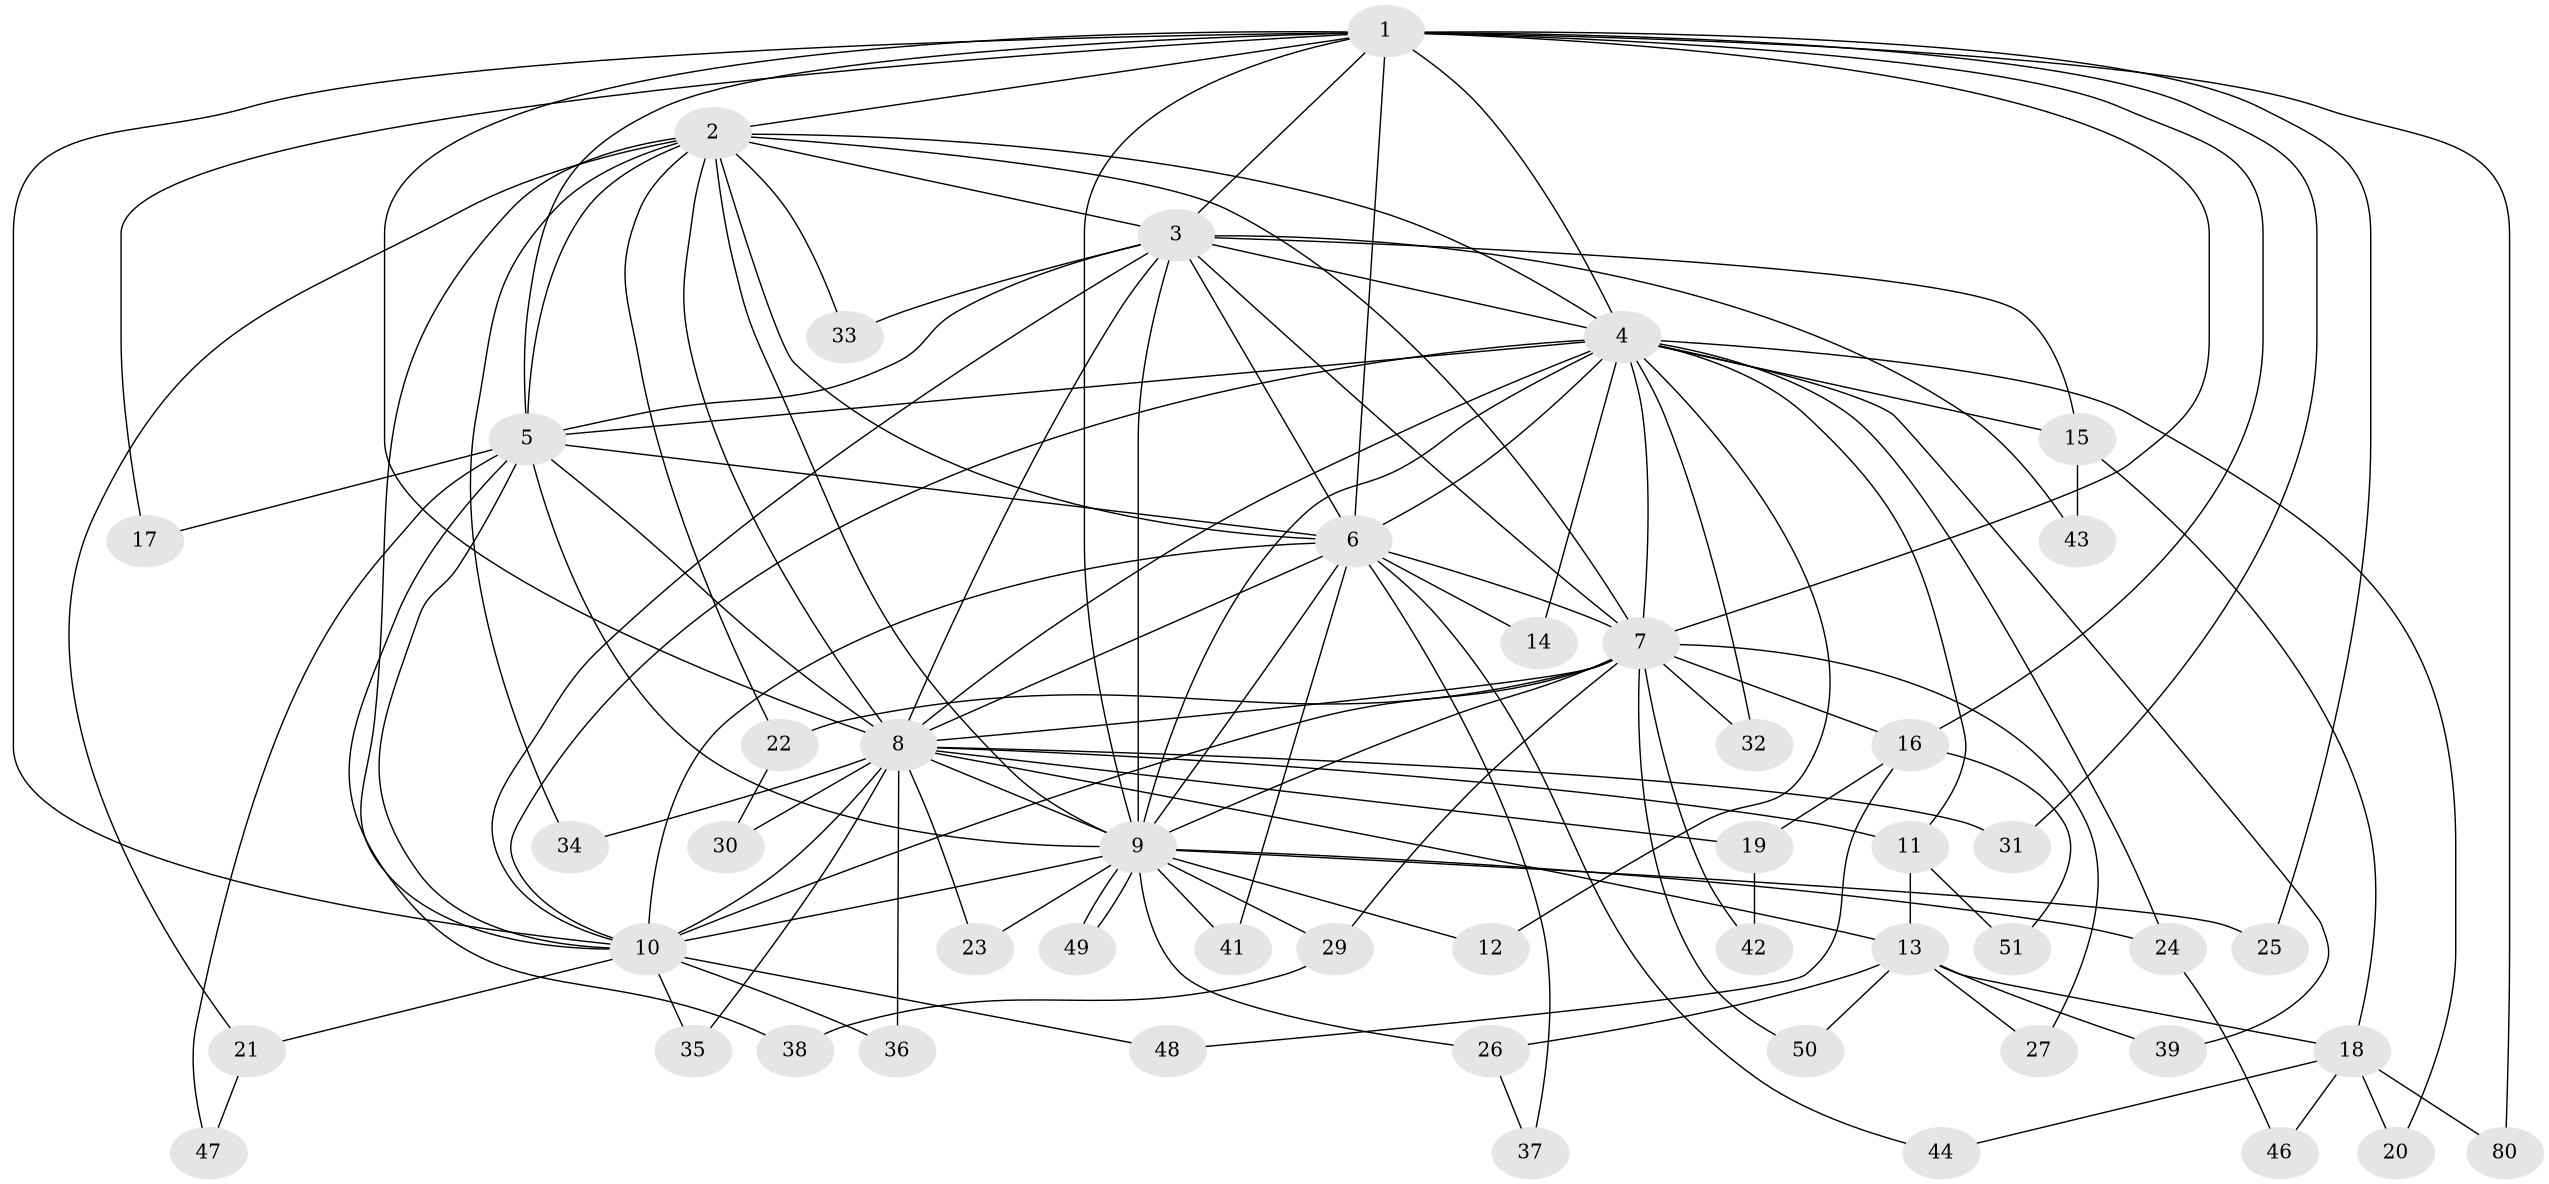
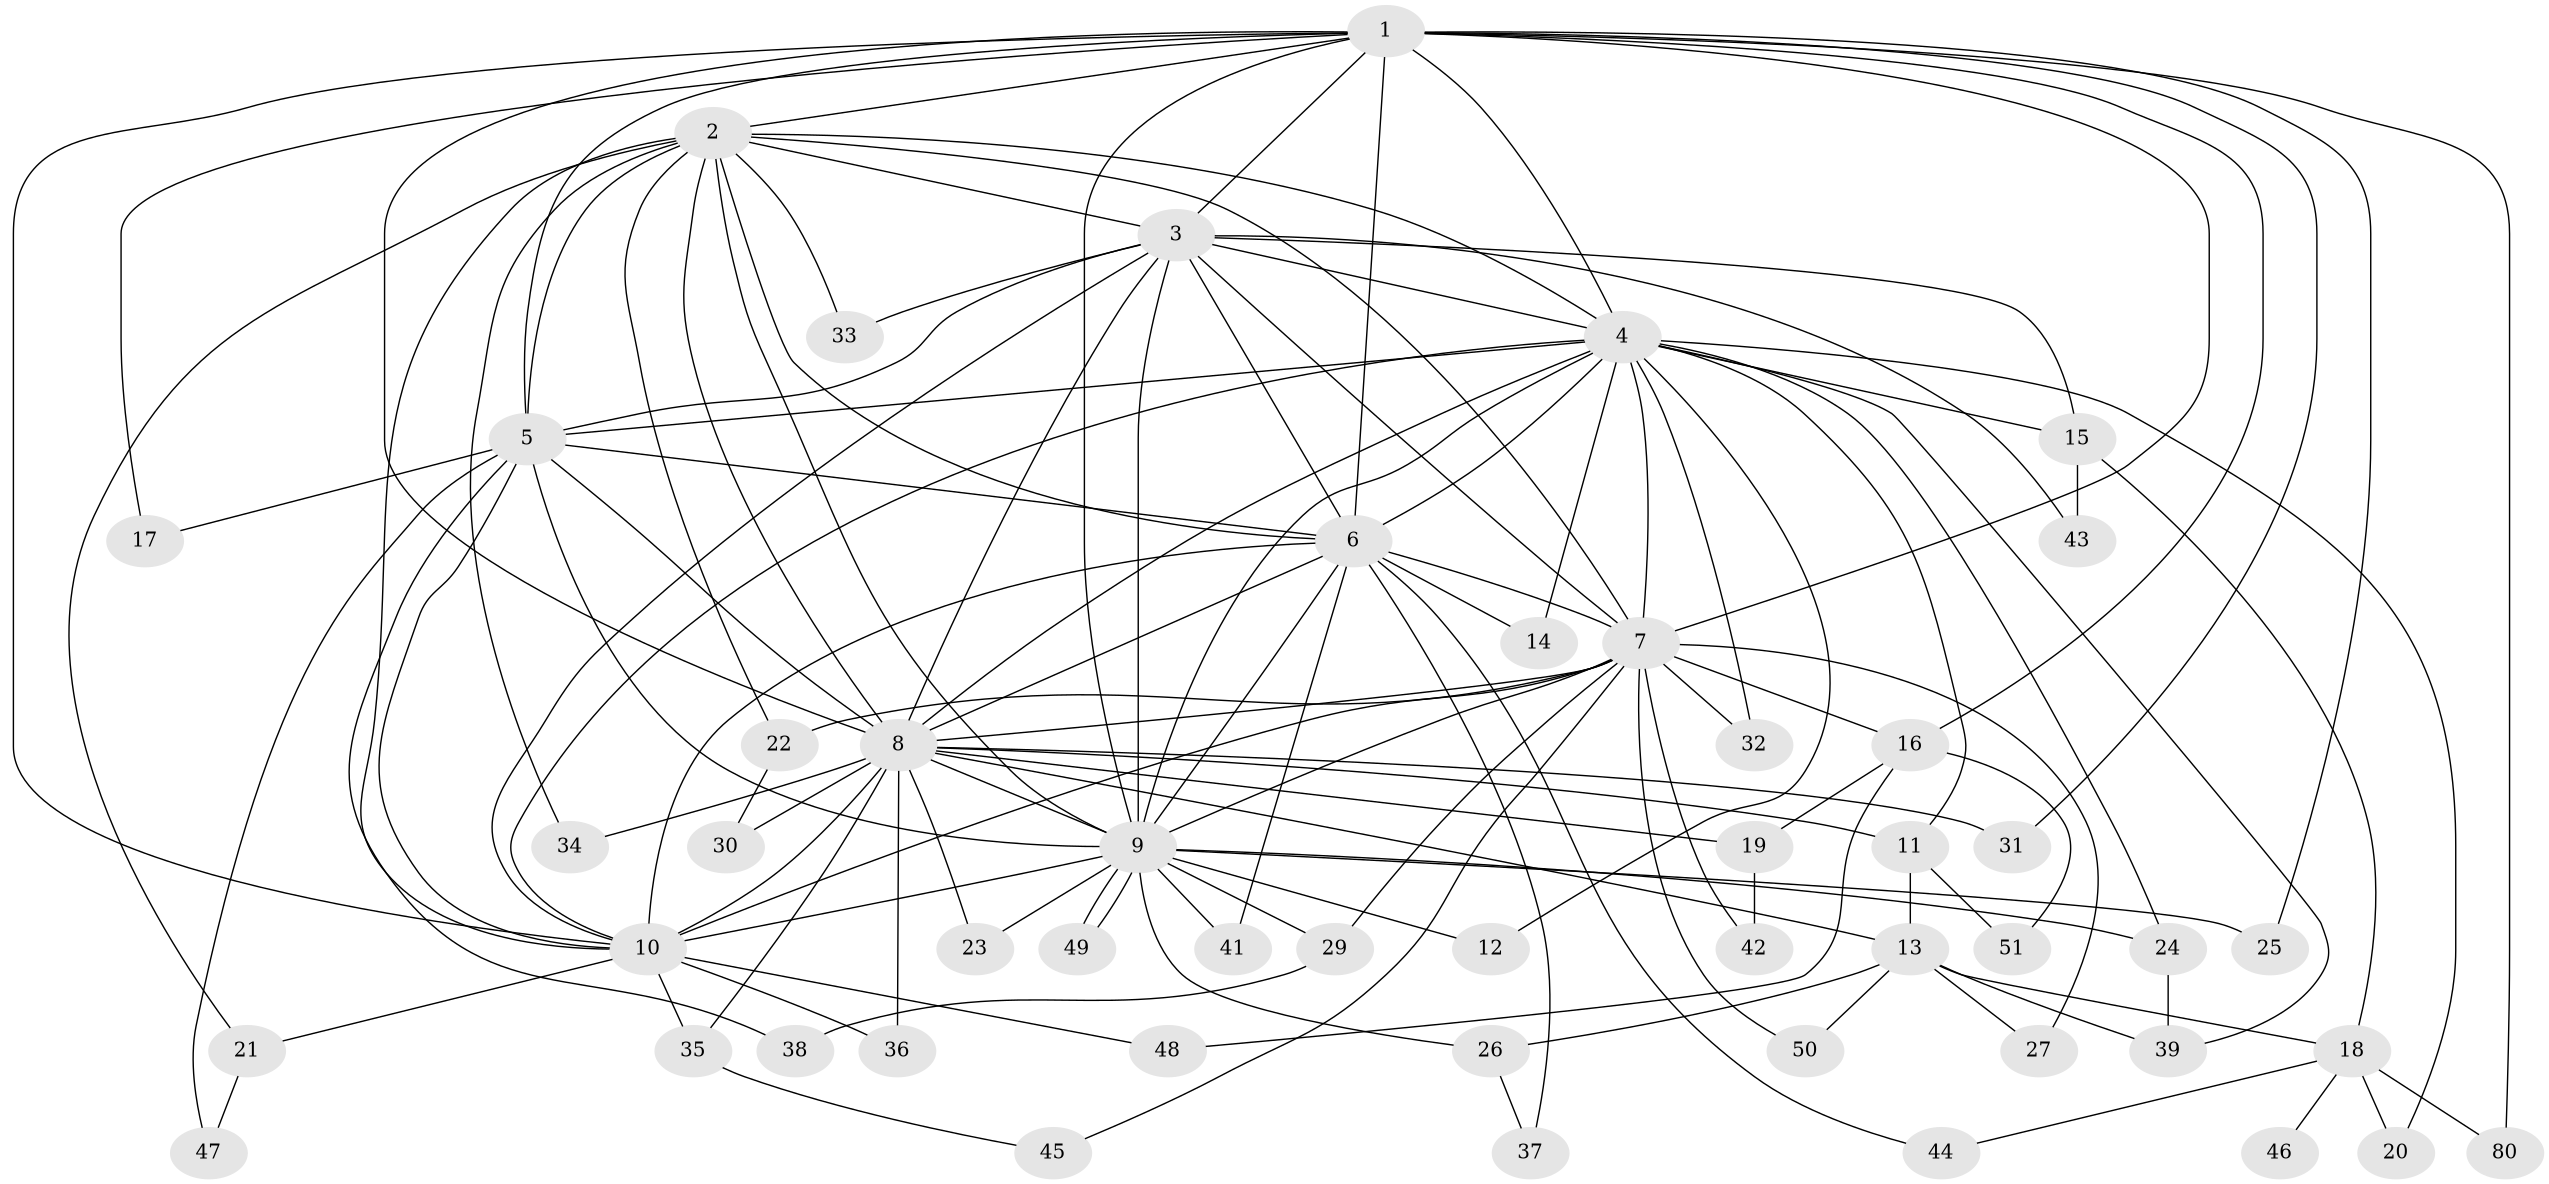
edge "24" -- "46": now "24" -- "39"
node "45": added
